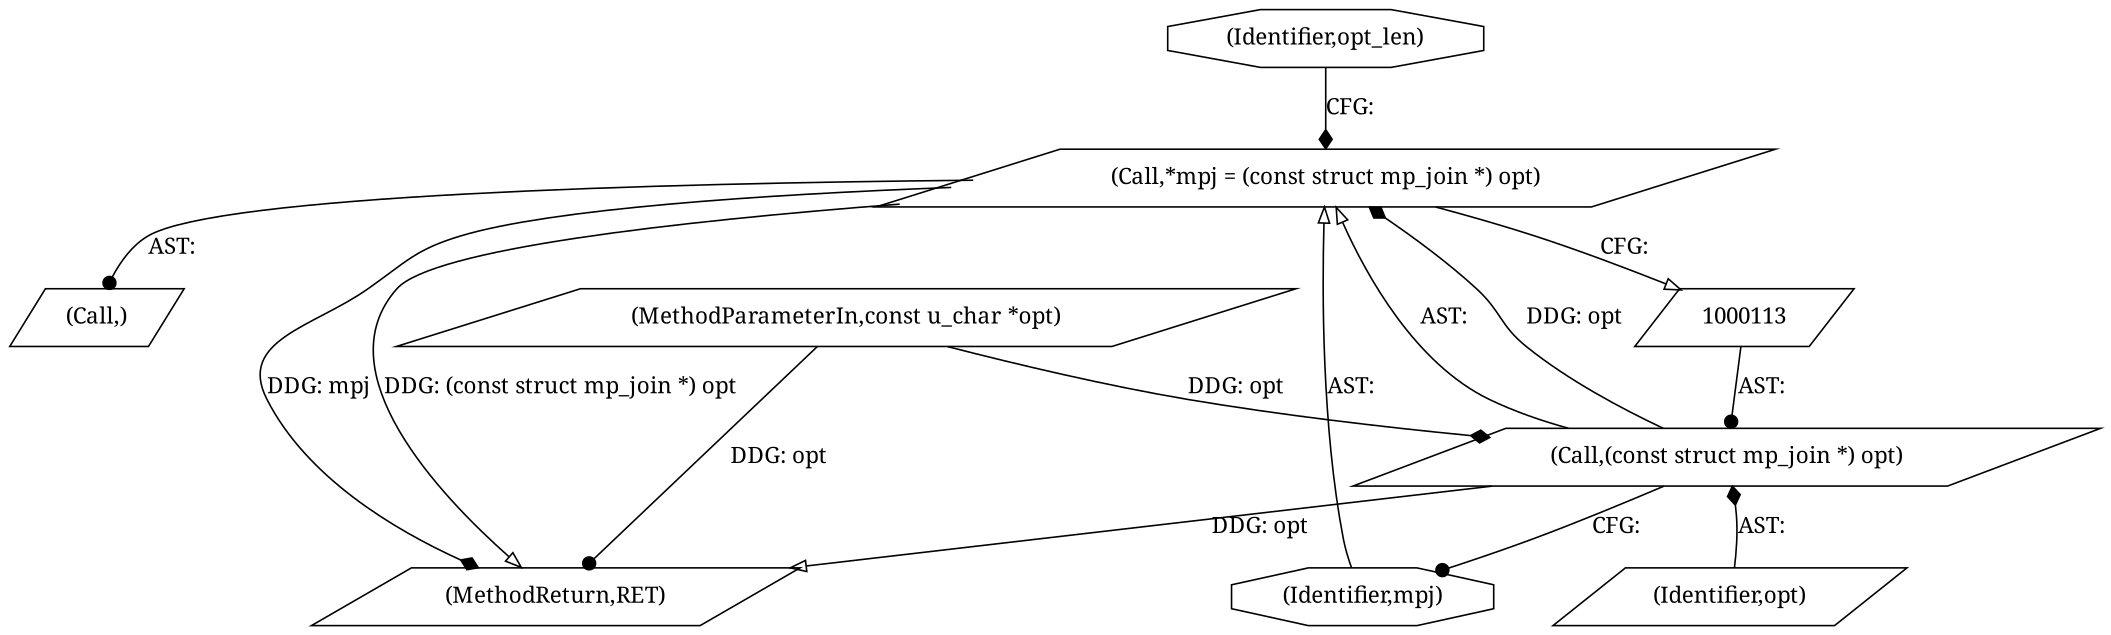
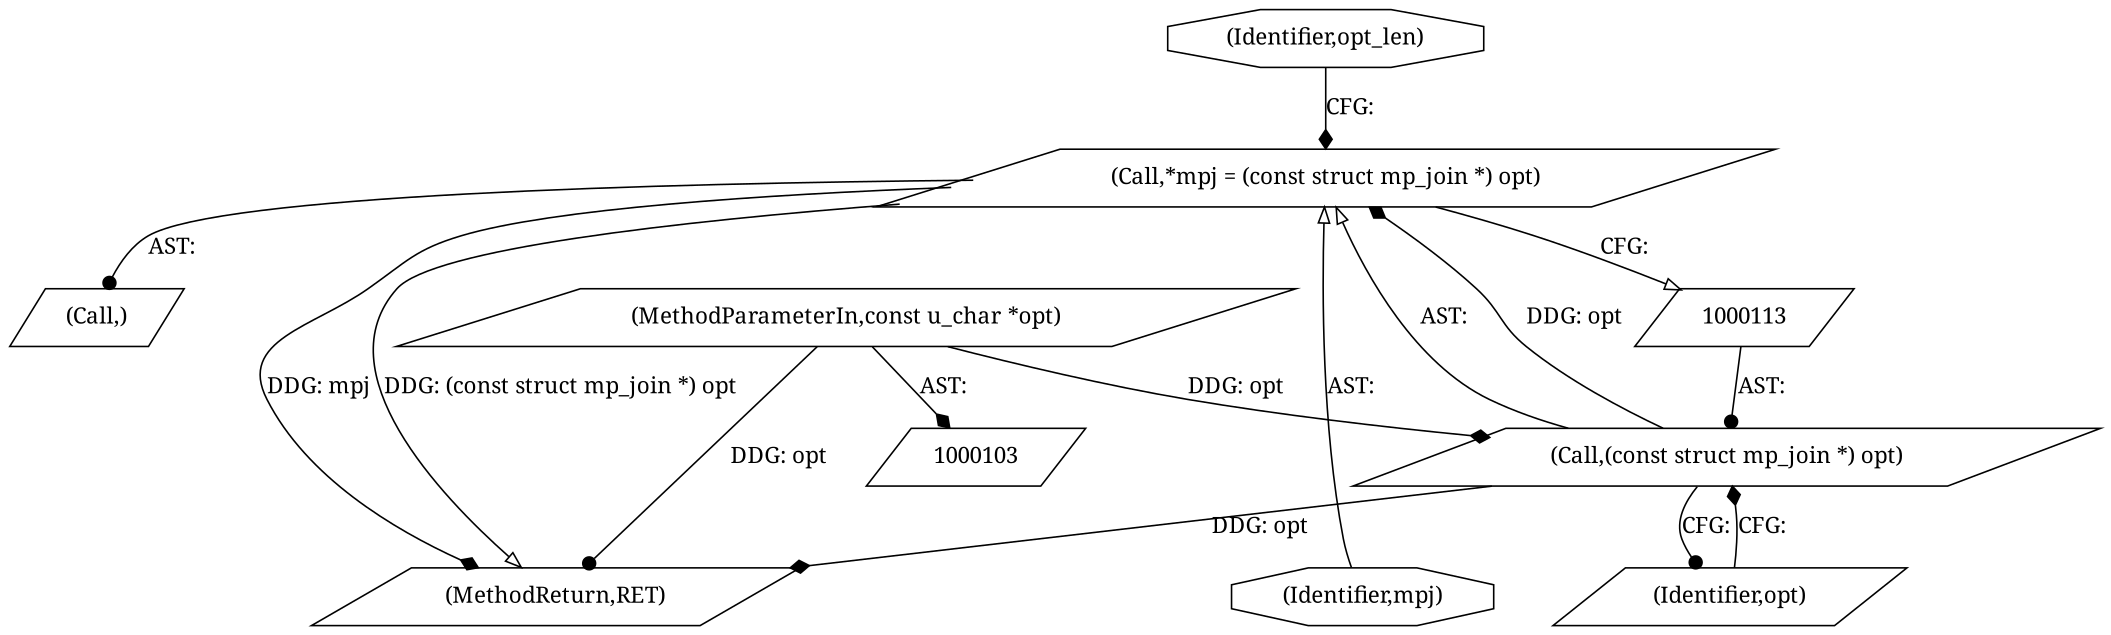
node "1000103": added
edge "(Call,(const struct mp_join *) opt)" -> "(MethodReturn,RET)": arrowhead onormal -> diamond
edge "(Identifier,opt)" -> "(Call,(const struct mp_join *) opt)": label "AST: " -> "CFG: "
edge "(Call,(const struct mp_join *) opt)" -> "(Identifier,mpj)": now "(Call,(const struct mp_join *) opt)" -> "(Identifier,opt)"
